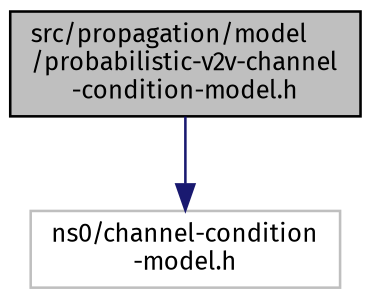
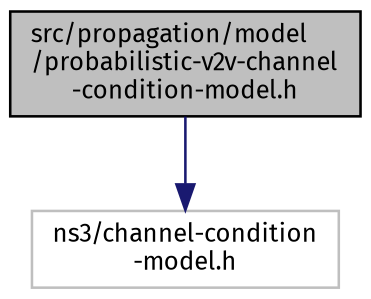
node "ns0/channel-condition -model.h": label "ns0/channel-condition -model.h" -> "ns3/channel-condition -model.h"
